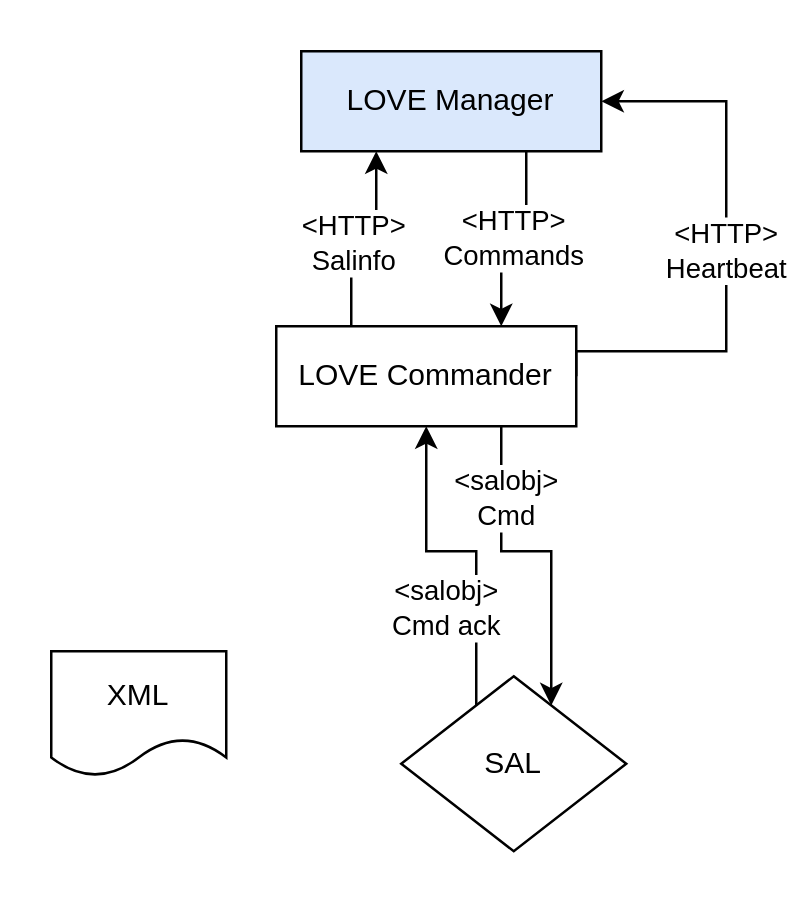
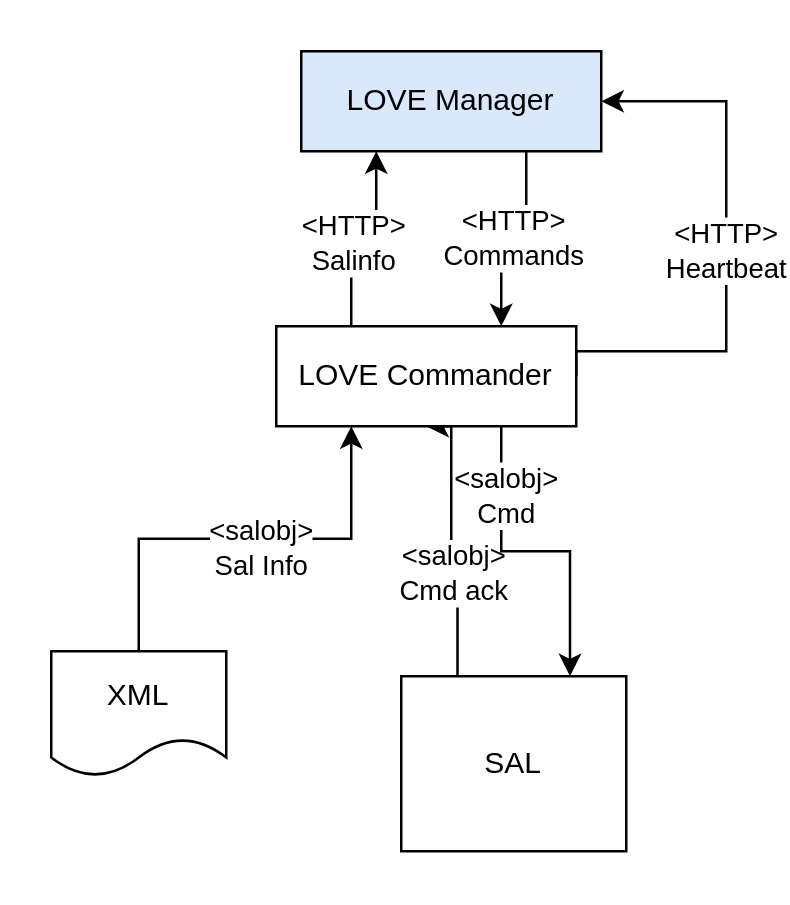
edge "XML" -> "LOVE Commander": added, label "<salobj> Sal Info"
node "SAL": shape diamond -> rectangle
